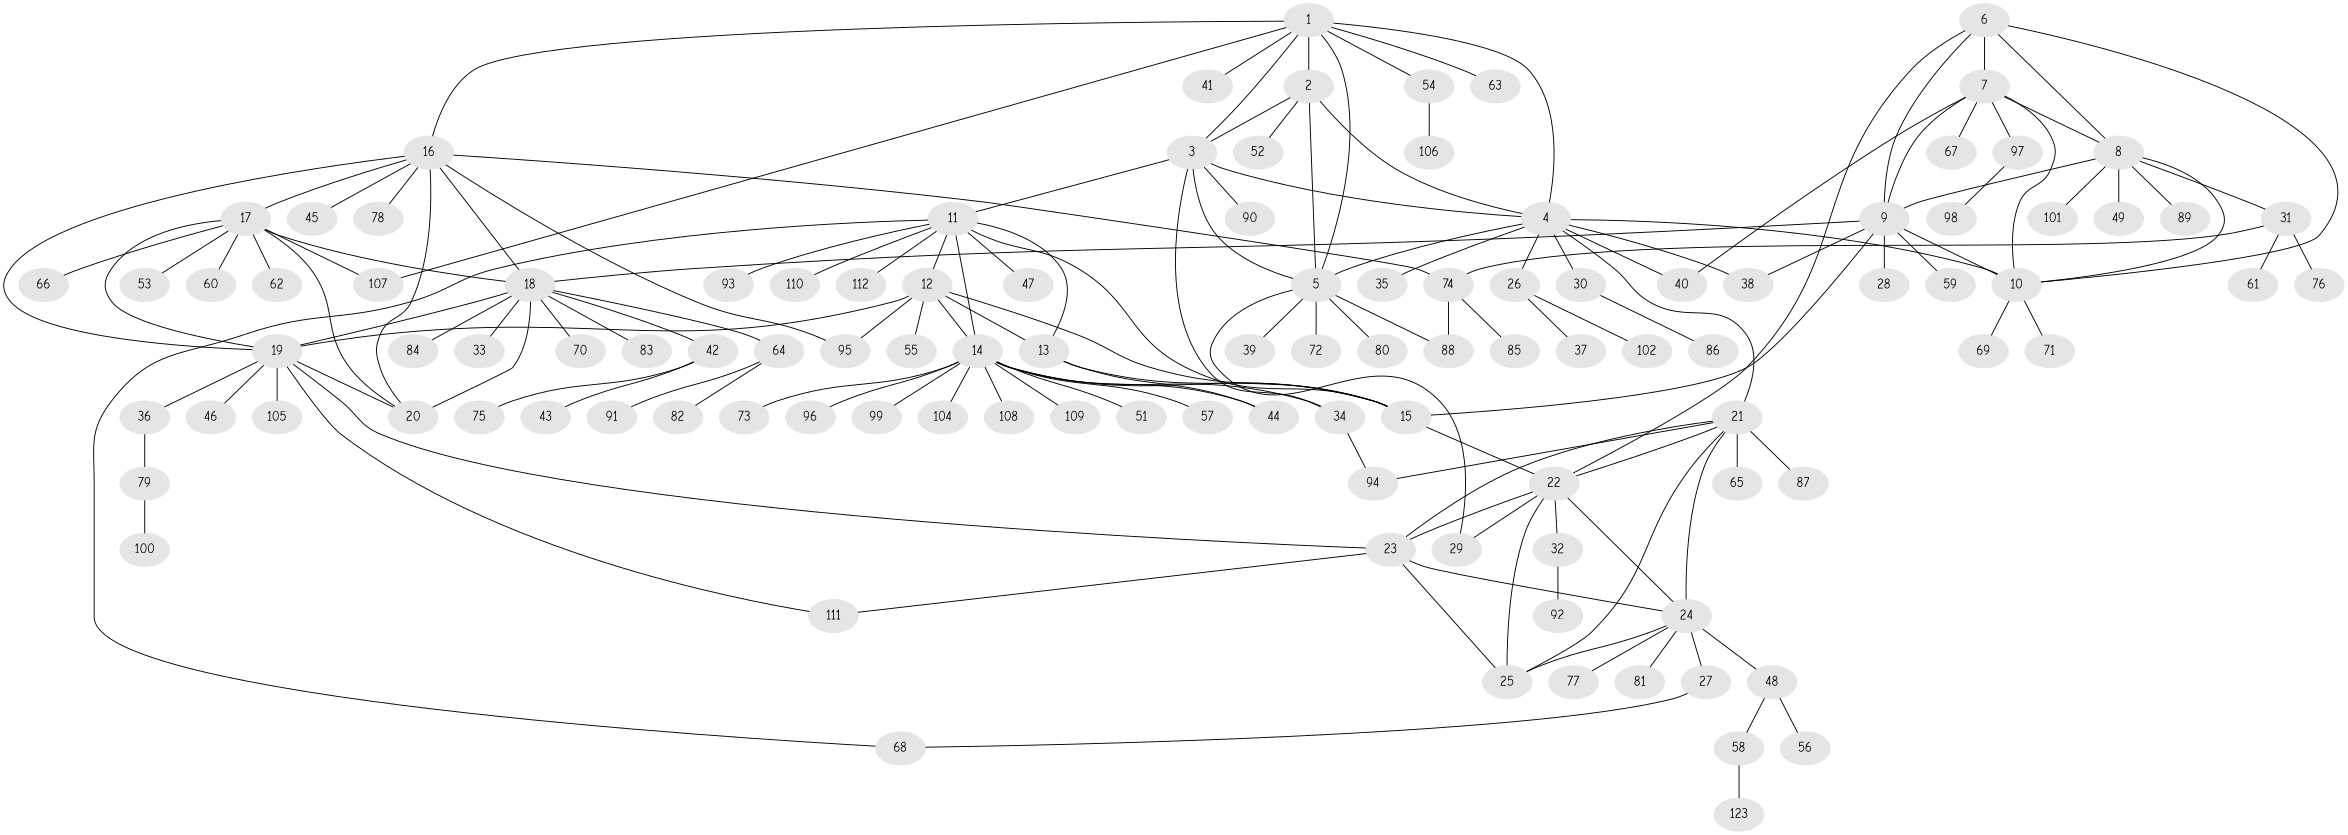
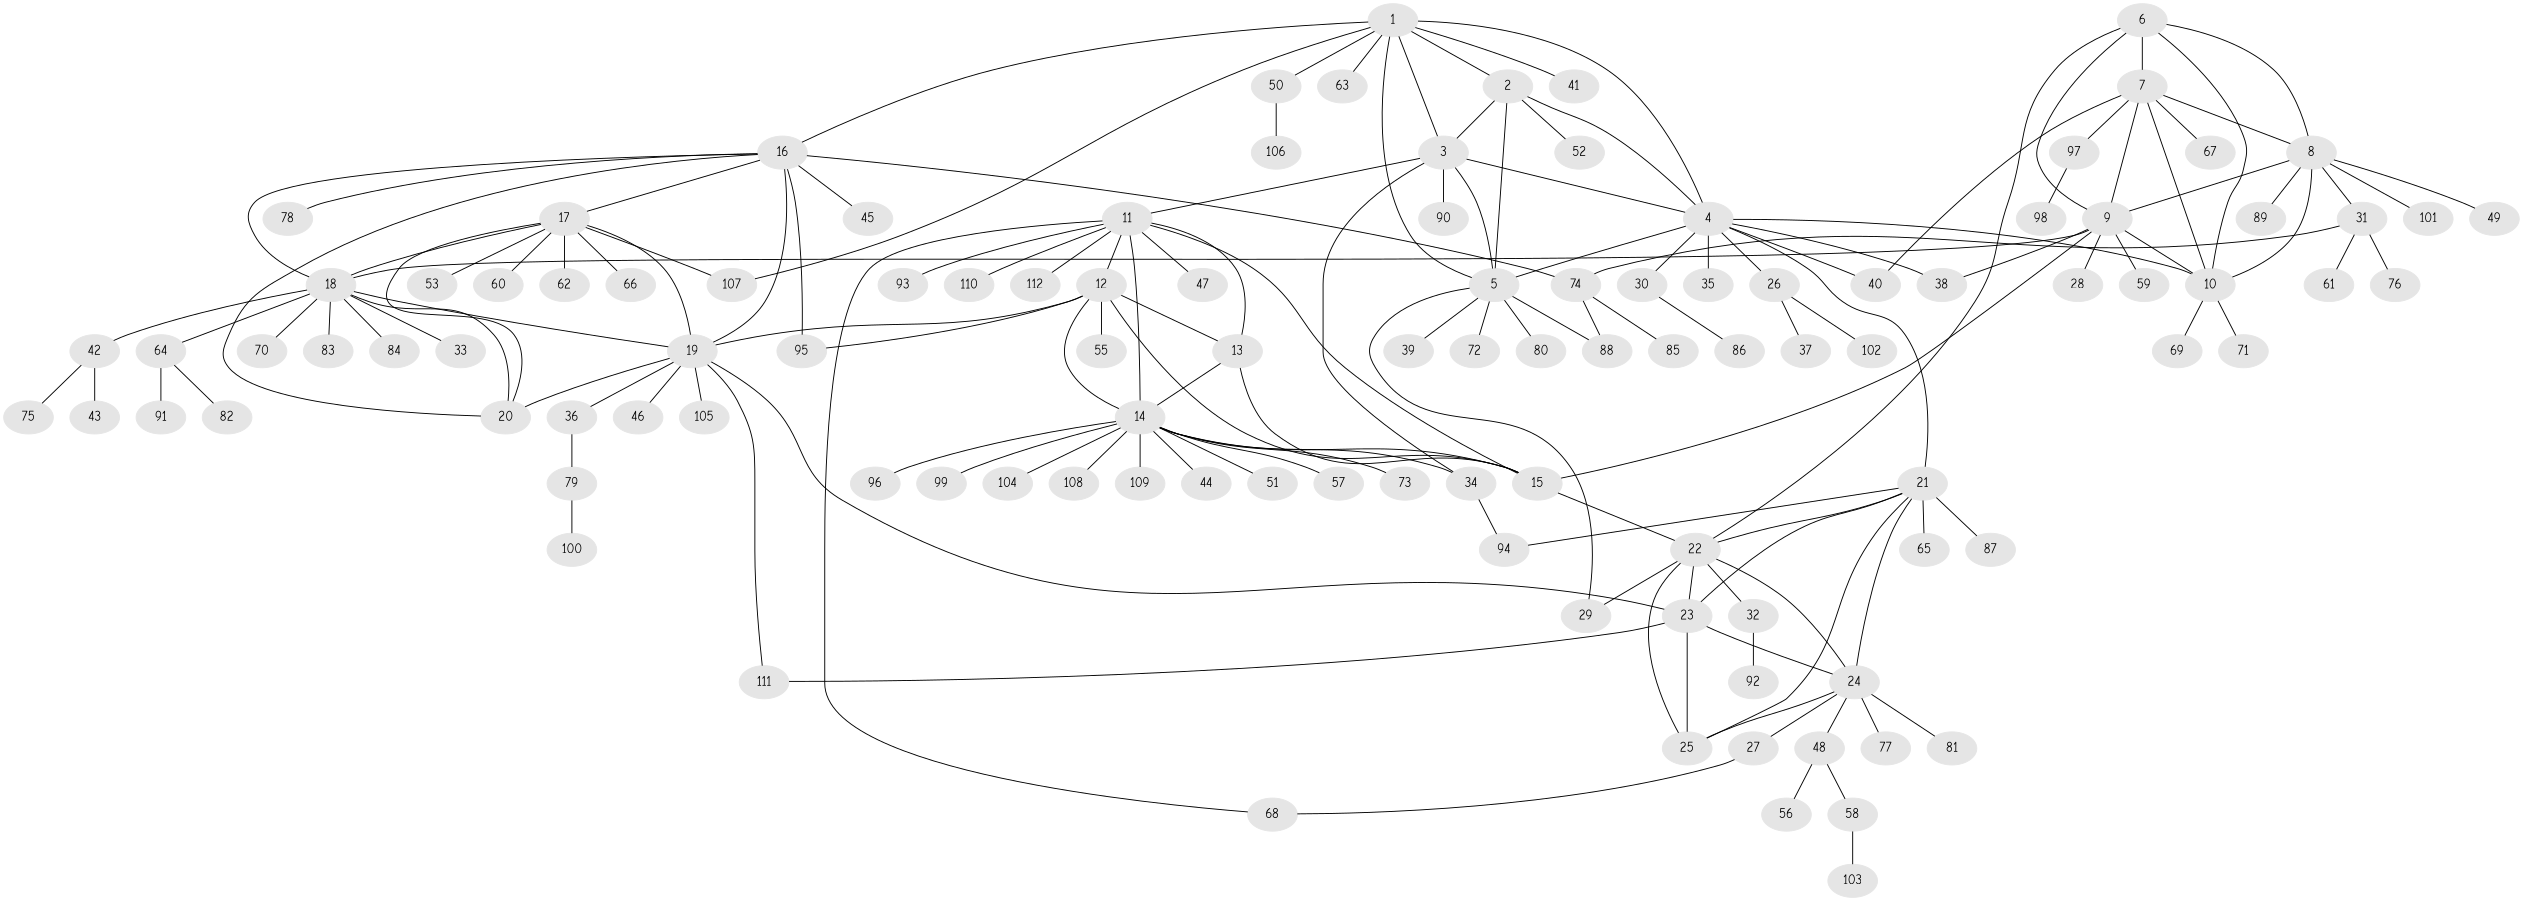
node "54": label "54" -> "50"
edge "13" -- "44": now "13" -- "14"
node "123": label "123" -> "103"
